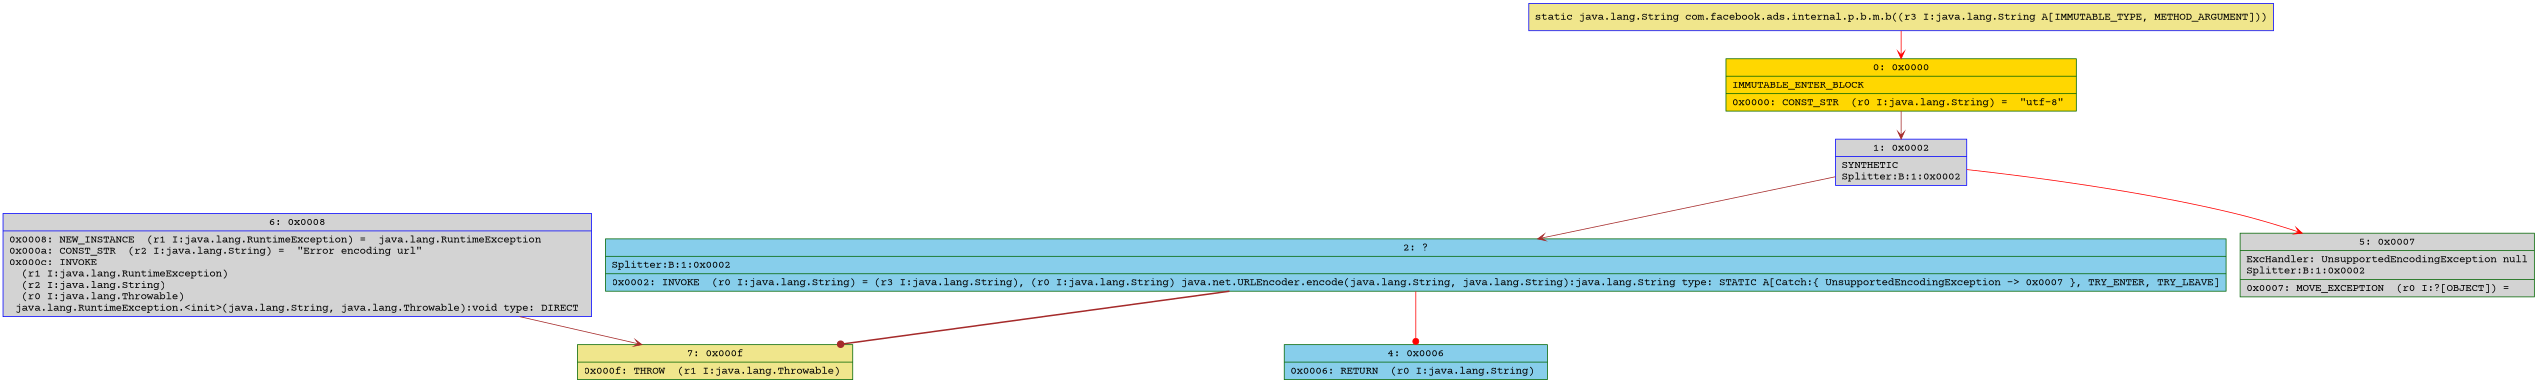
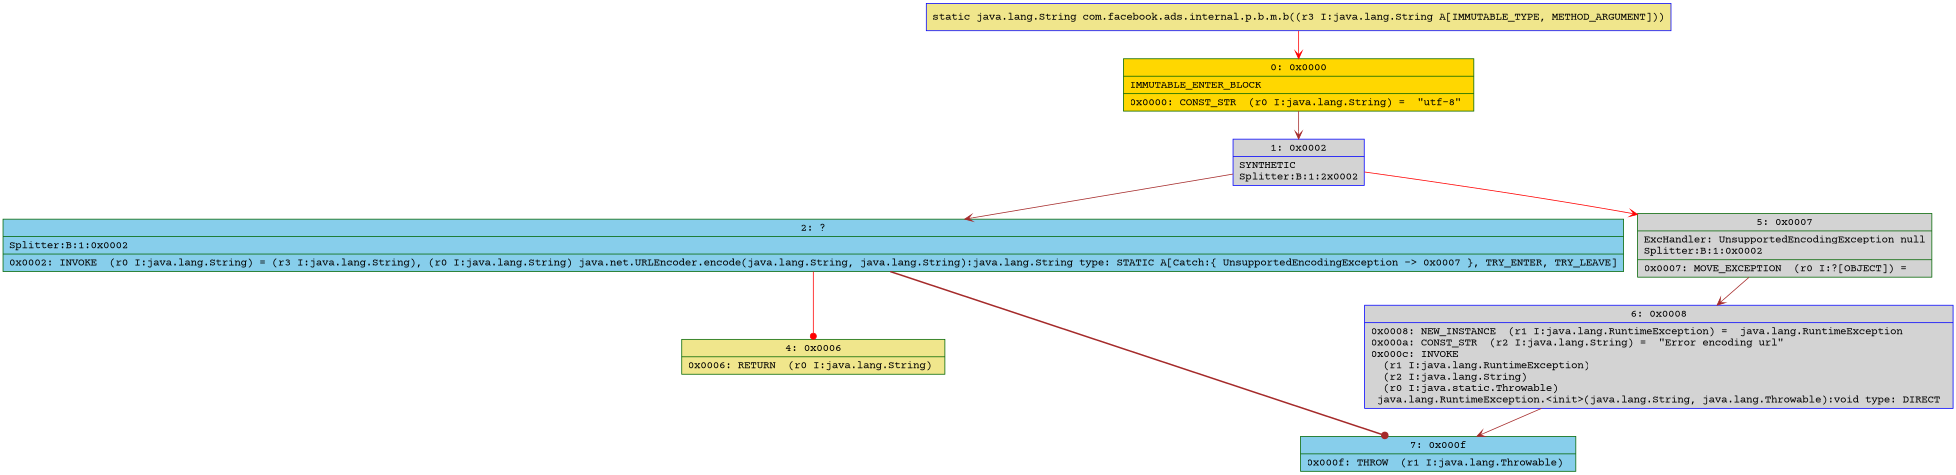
node "1: 0x0002": text "Splitter:B:1:0x0002" -> "Splitter:B:1:2x0002"
edge "5: 0x0007" -> "6: 0x0008": added
node "6: 0x0008": text "(r0 I:java.lang.Throwable)" -> "(r0 I:java.static.Throwable)"
node "7: 0x000f": fillcolor khaki -> skyblue
node "4: 0x0006": fillcolor skyblue -> khaki
